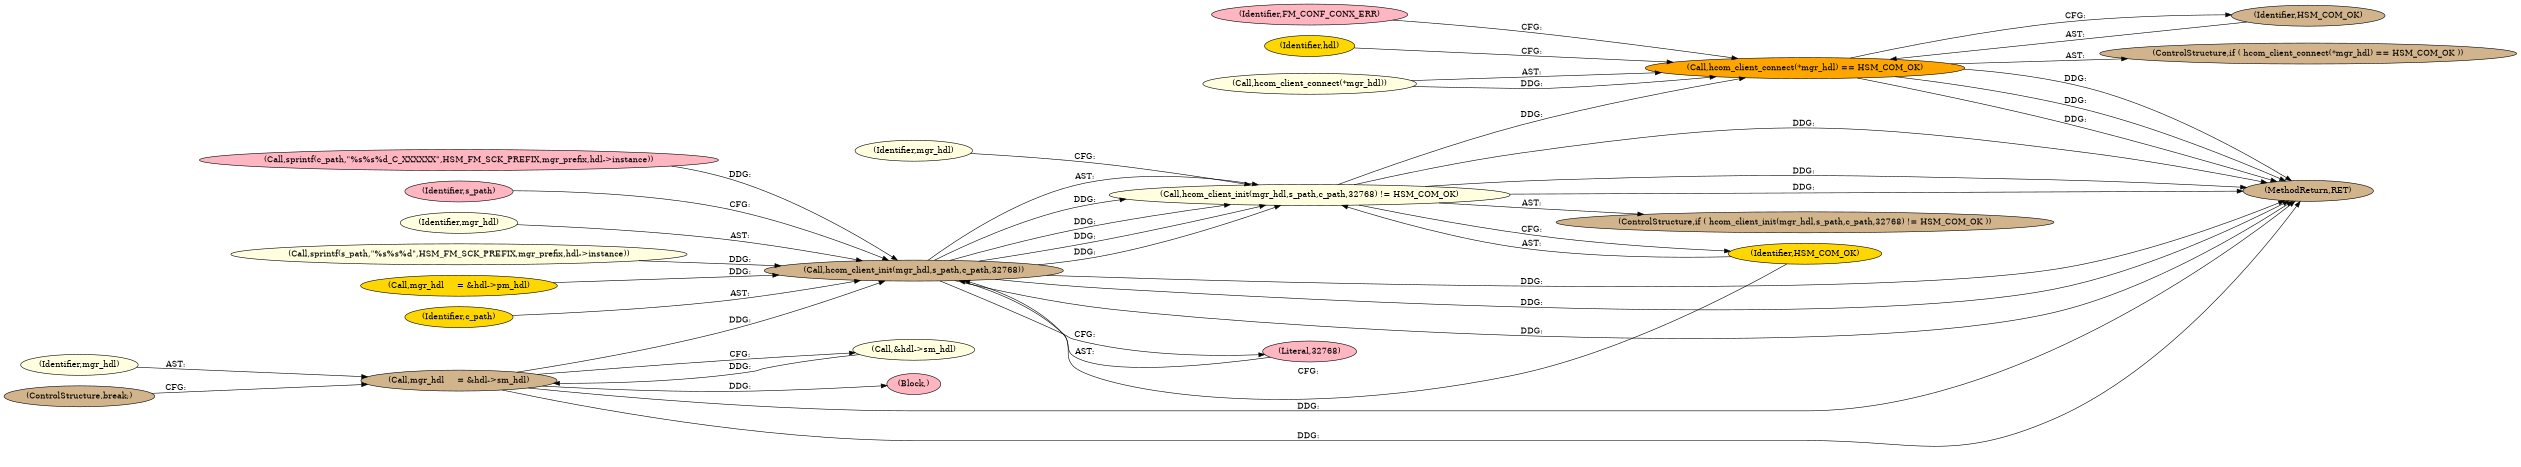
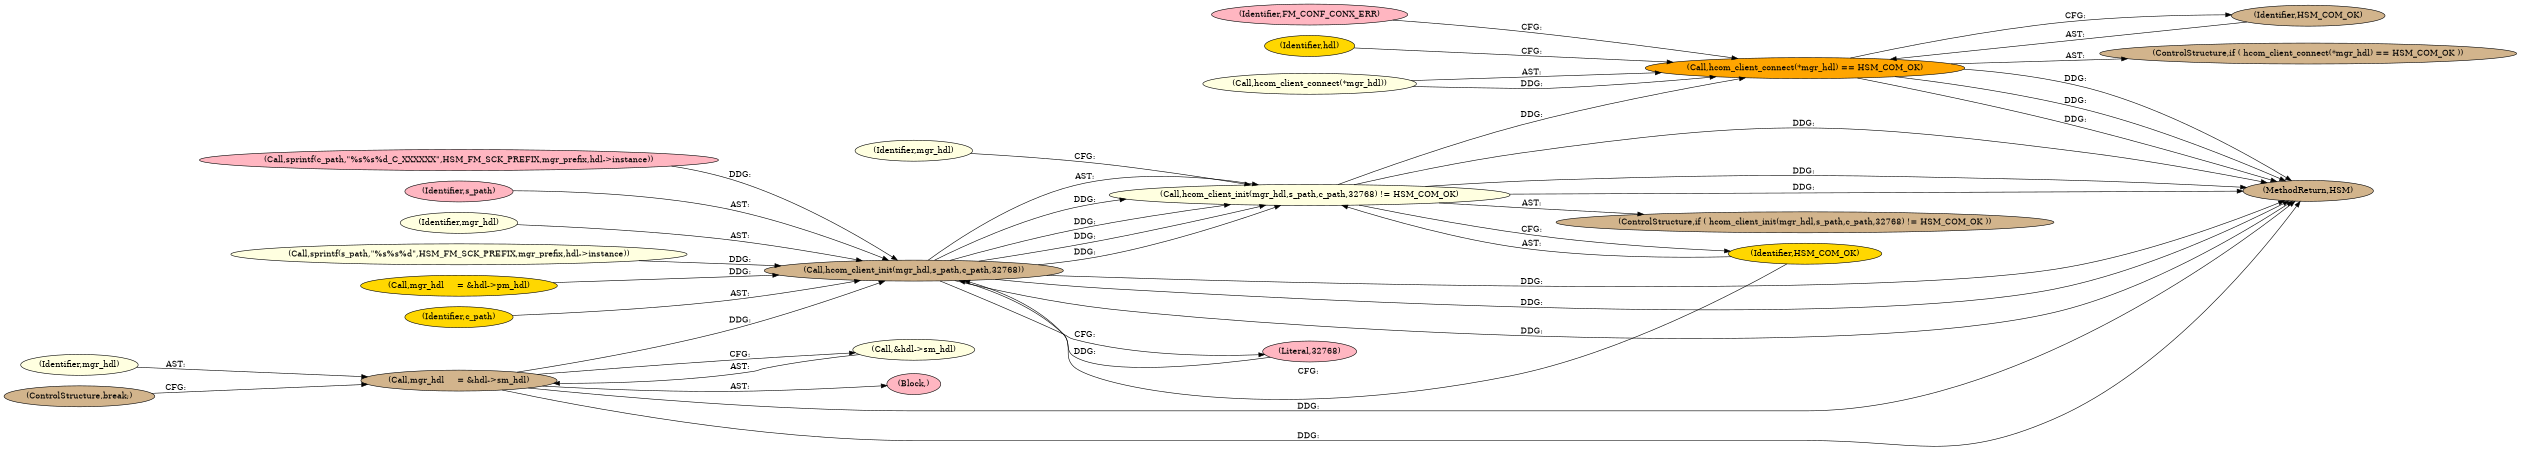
node "(MethodReturn,RET)": label "(MethodReturn,RET)" -> "(MethodReturn,HSM)"
edge "(Identifier,s_path)" -> "(Call,hcom_client_init(mgr_hdl,s_path,c_path,32768))": label "CFG: " -> "AST: "
edge "(Literal,32768)" -> "(Call,hcom_client_init(mgr_hdl,s_path,c_path,32768))": label "AST: " -> "DDG: "
edge "(Call,&hdl->sm_hdl)" -> "(Call,mgr_hdl     = &hdl->sm_hdl)": label "DDG: " -> "AST: "
edge "(Call,mgr_hdl     = &hdl->sm_hdl)" -> "(Block,)": label "DDG: " -> "AST: "
